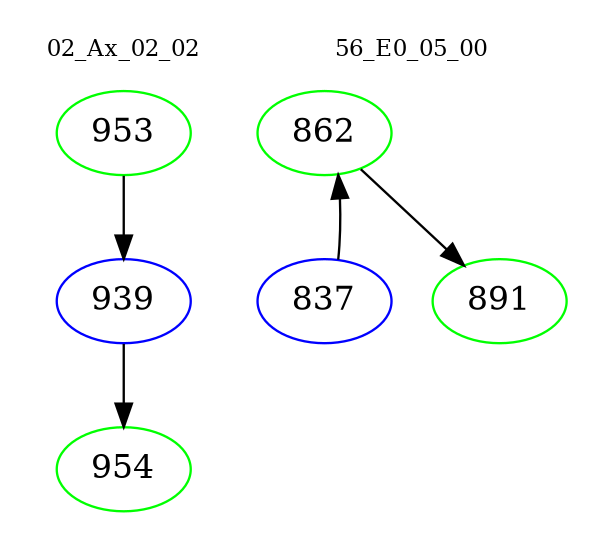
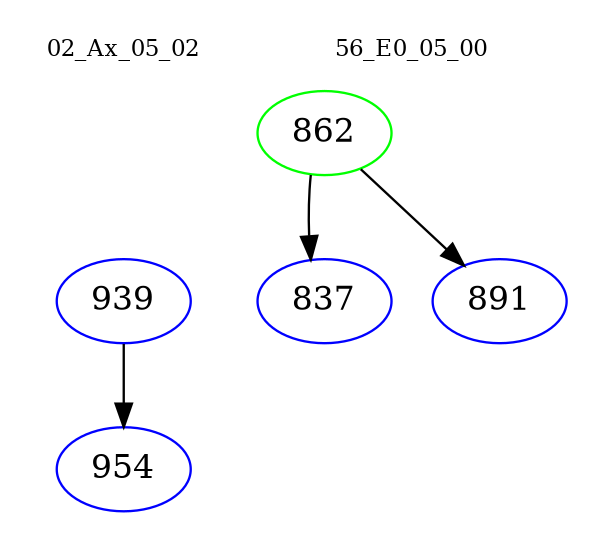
cluster "02_Ax_02_02": label "02_Ax_02_02" -> "02_Ax_05_02"
node "953": removed
edge "837" -> "862": reversed
node "891": color green -> blue
node "954": color green -> blue
